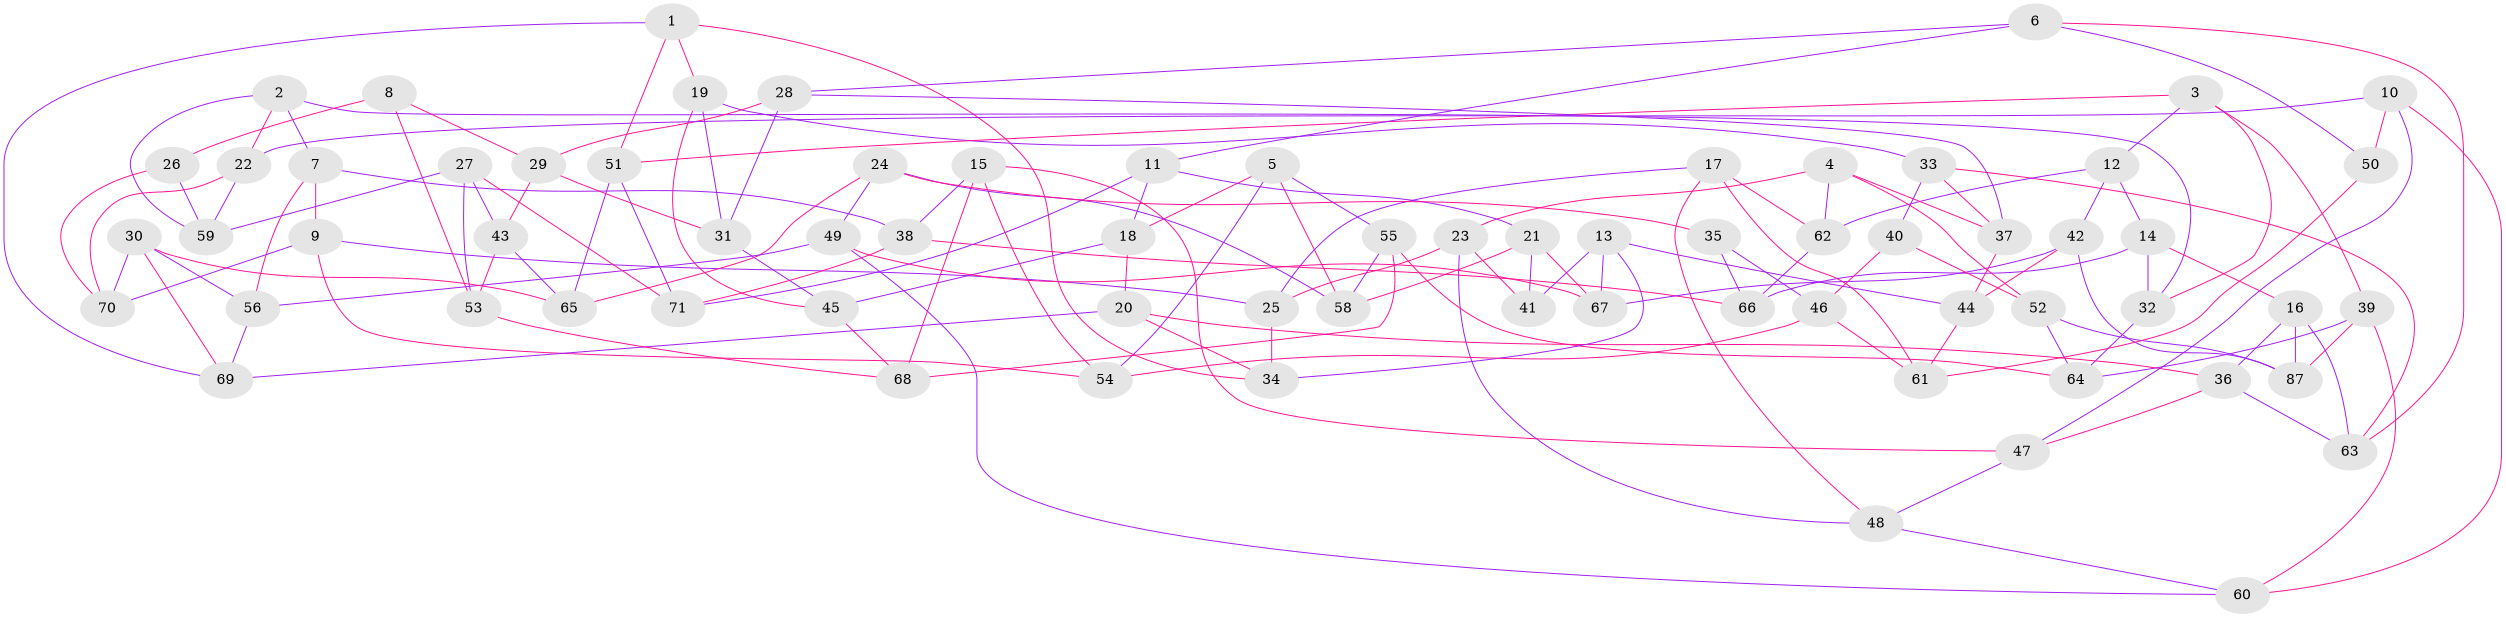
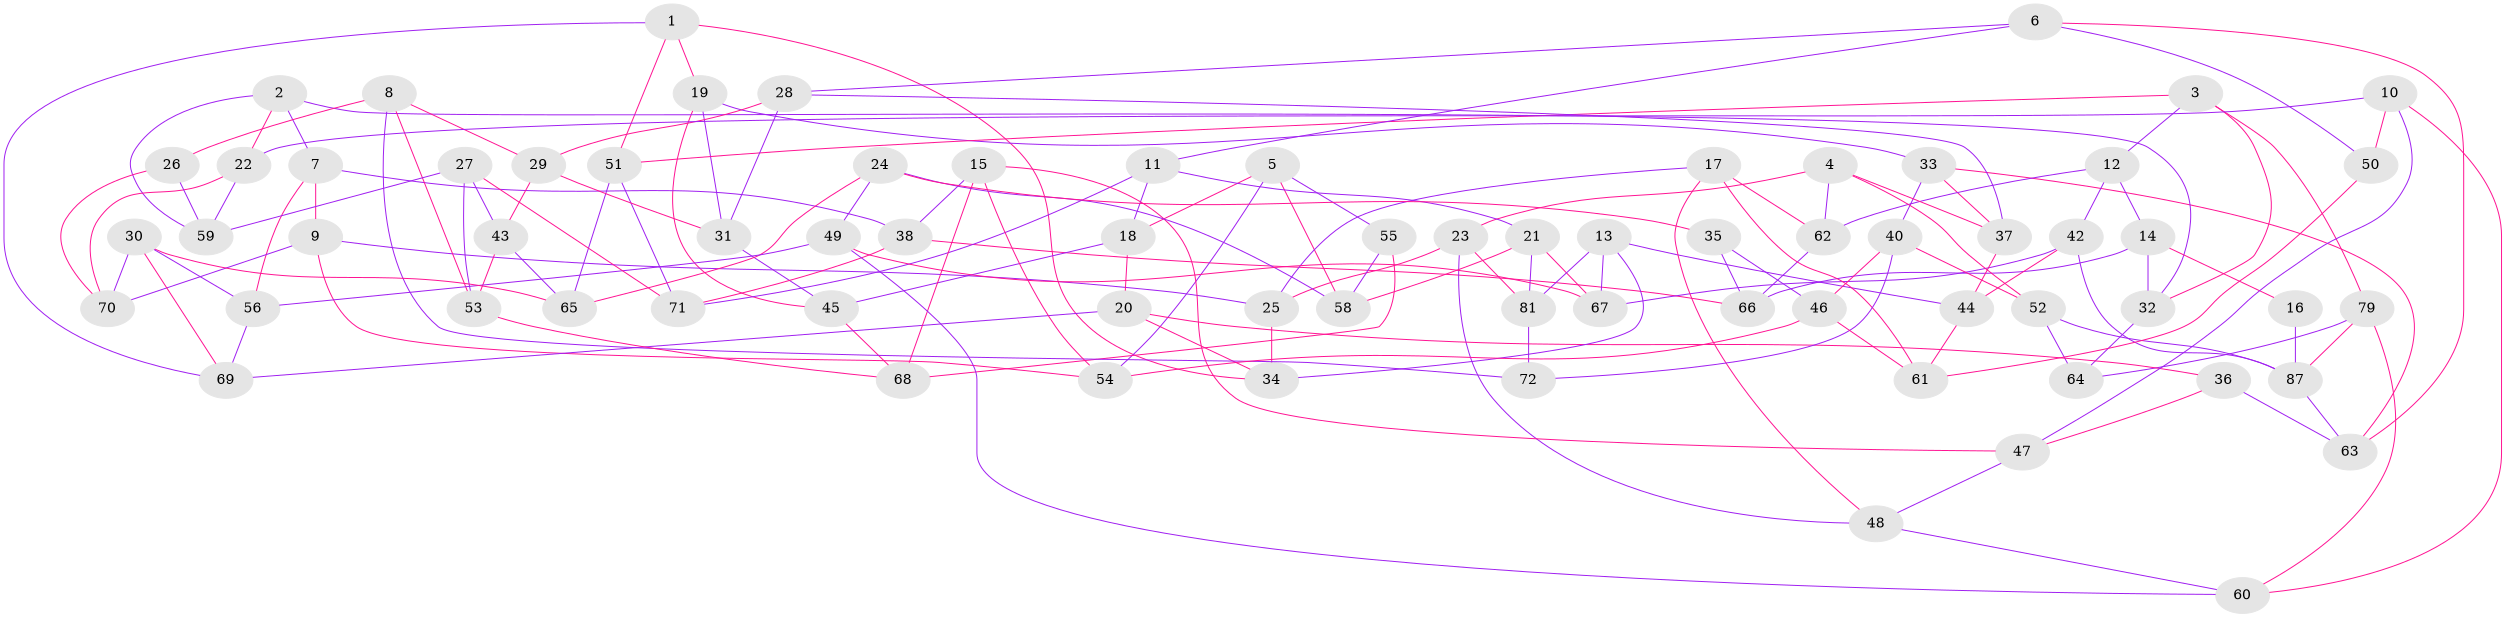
node "41": label "41" -> "81"
node "39": label "39" -> "79"
edge "16" -- "36": removed
edge "55" -- "64": removed
edge "16" -- "63": now "87" -- "63"
node "72": added
